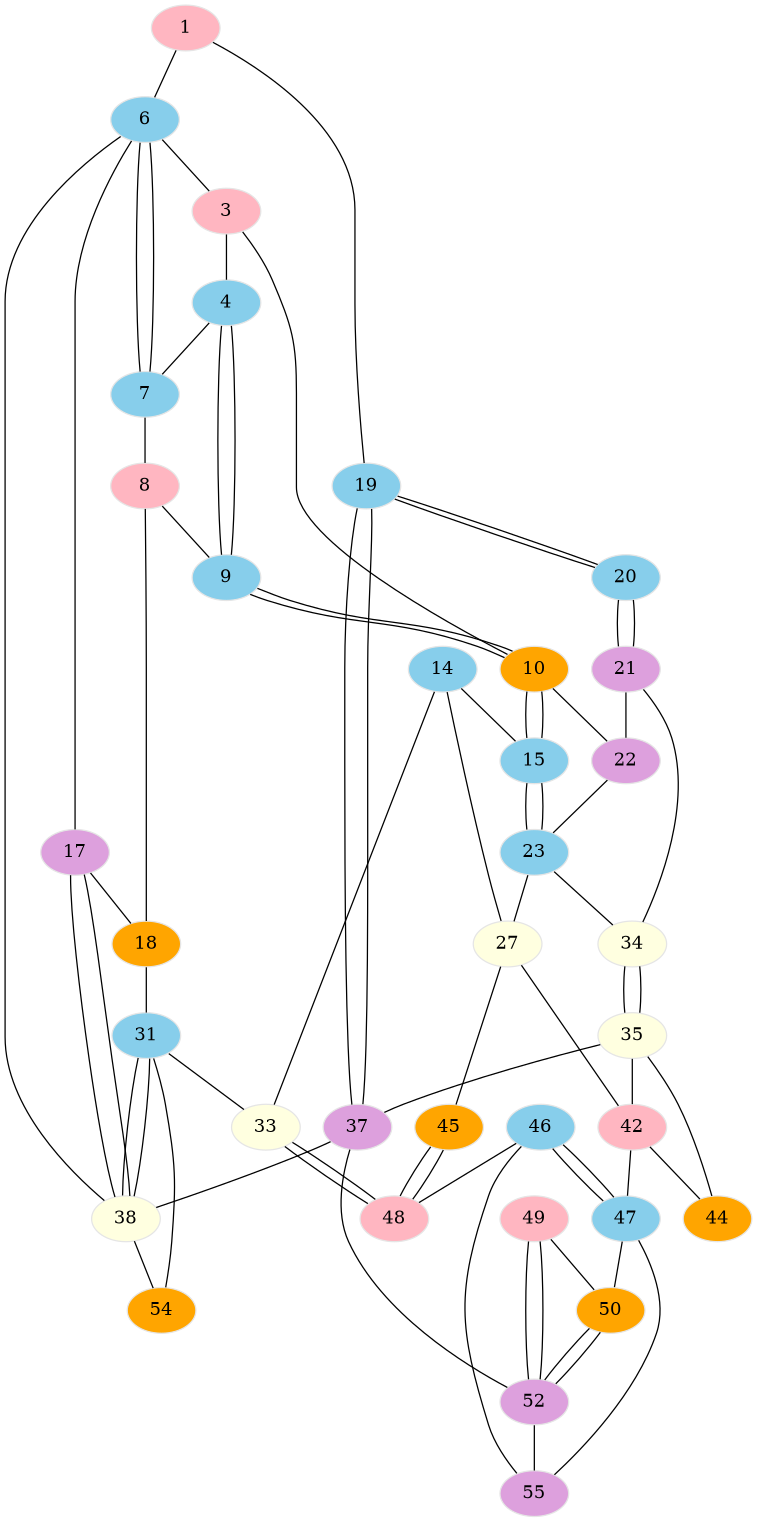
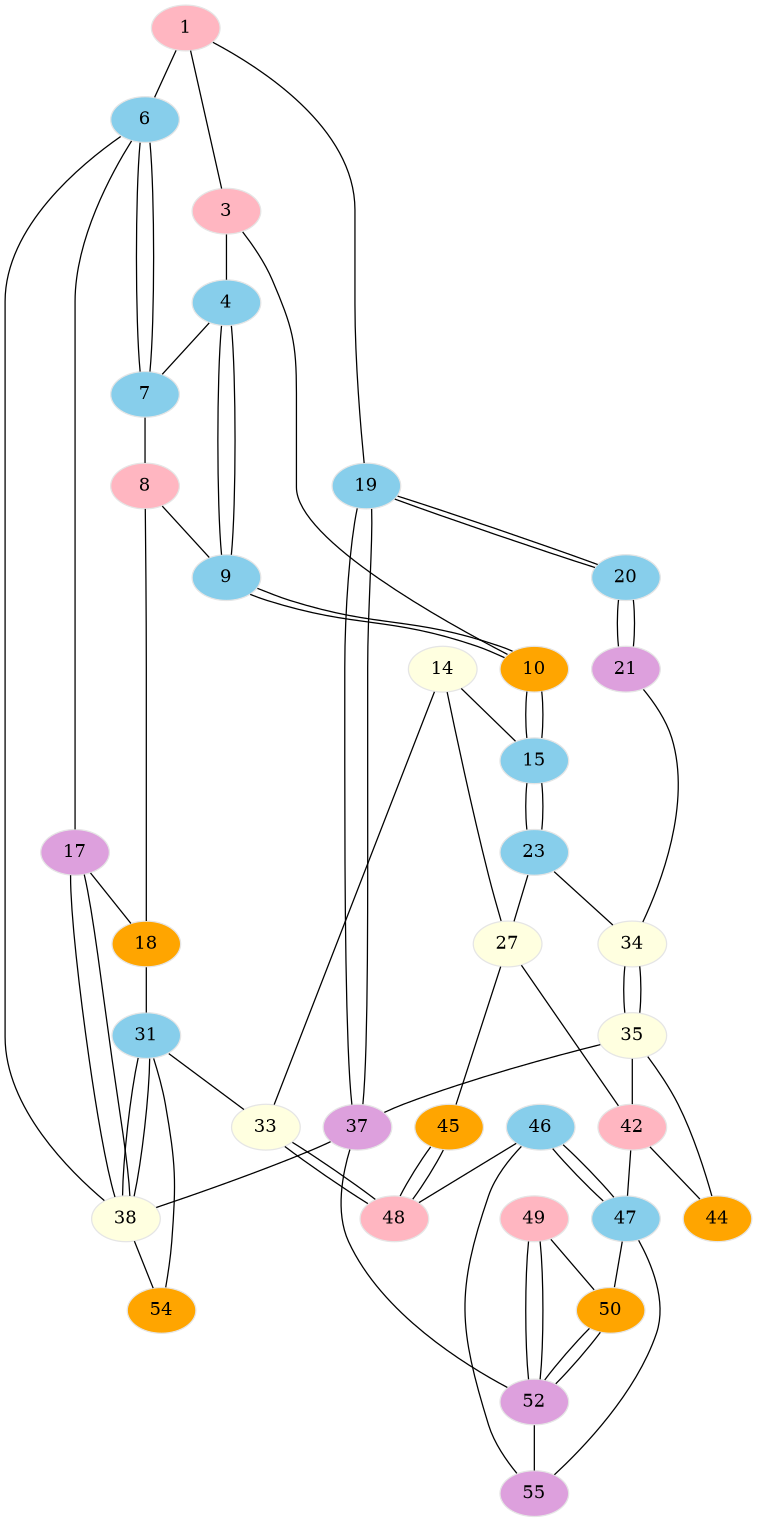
edge "6" -- "3": now "1" -- "3"
node "14": fillcolor skyblue -> lightyellow
node "22": removed
